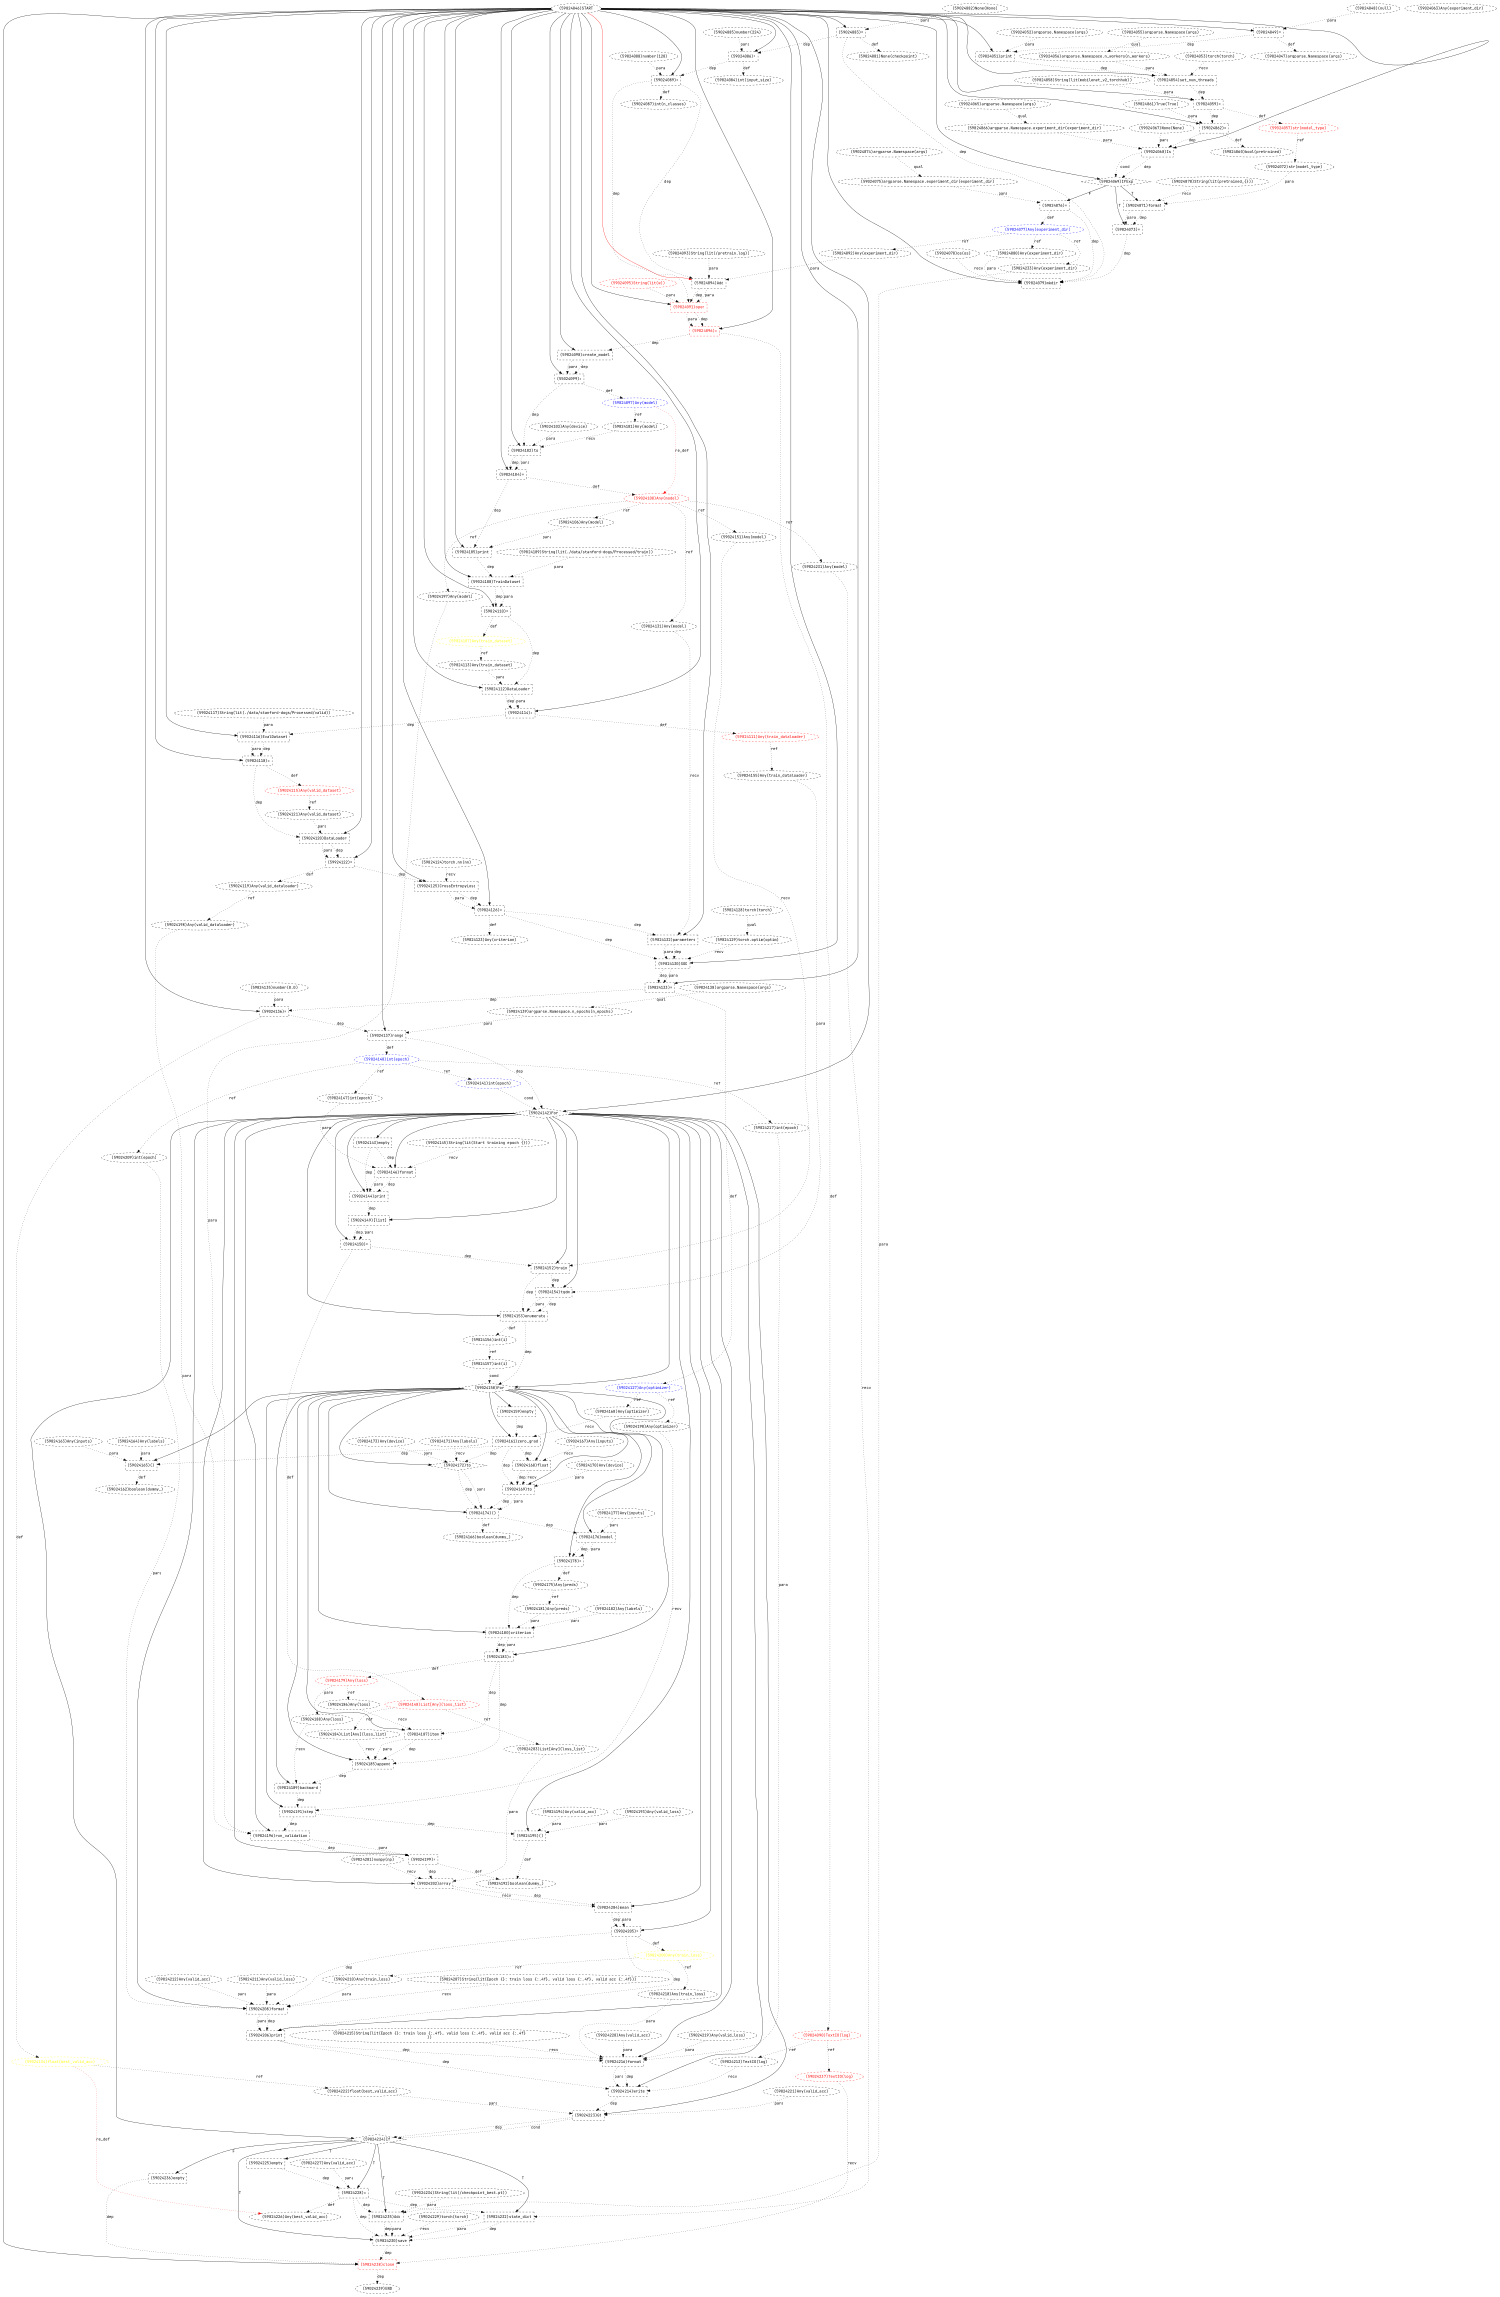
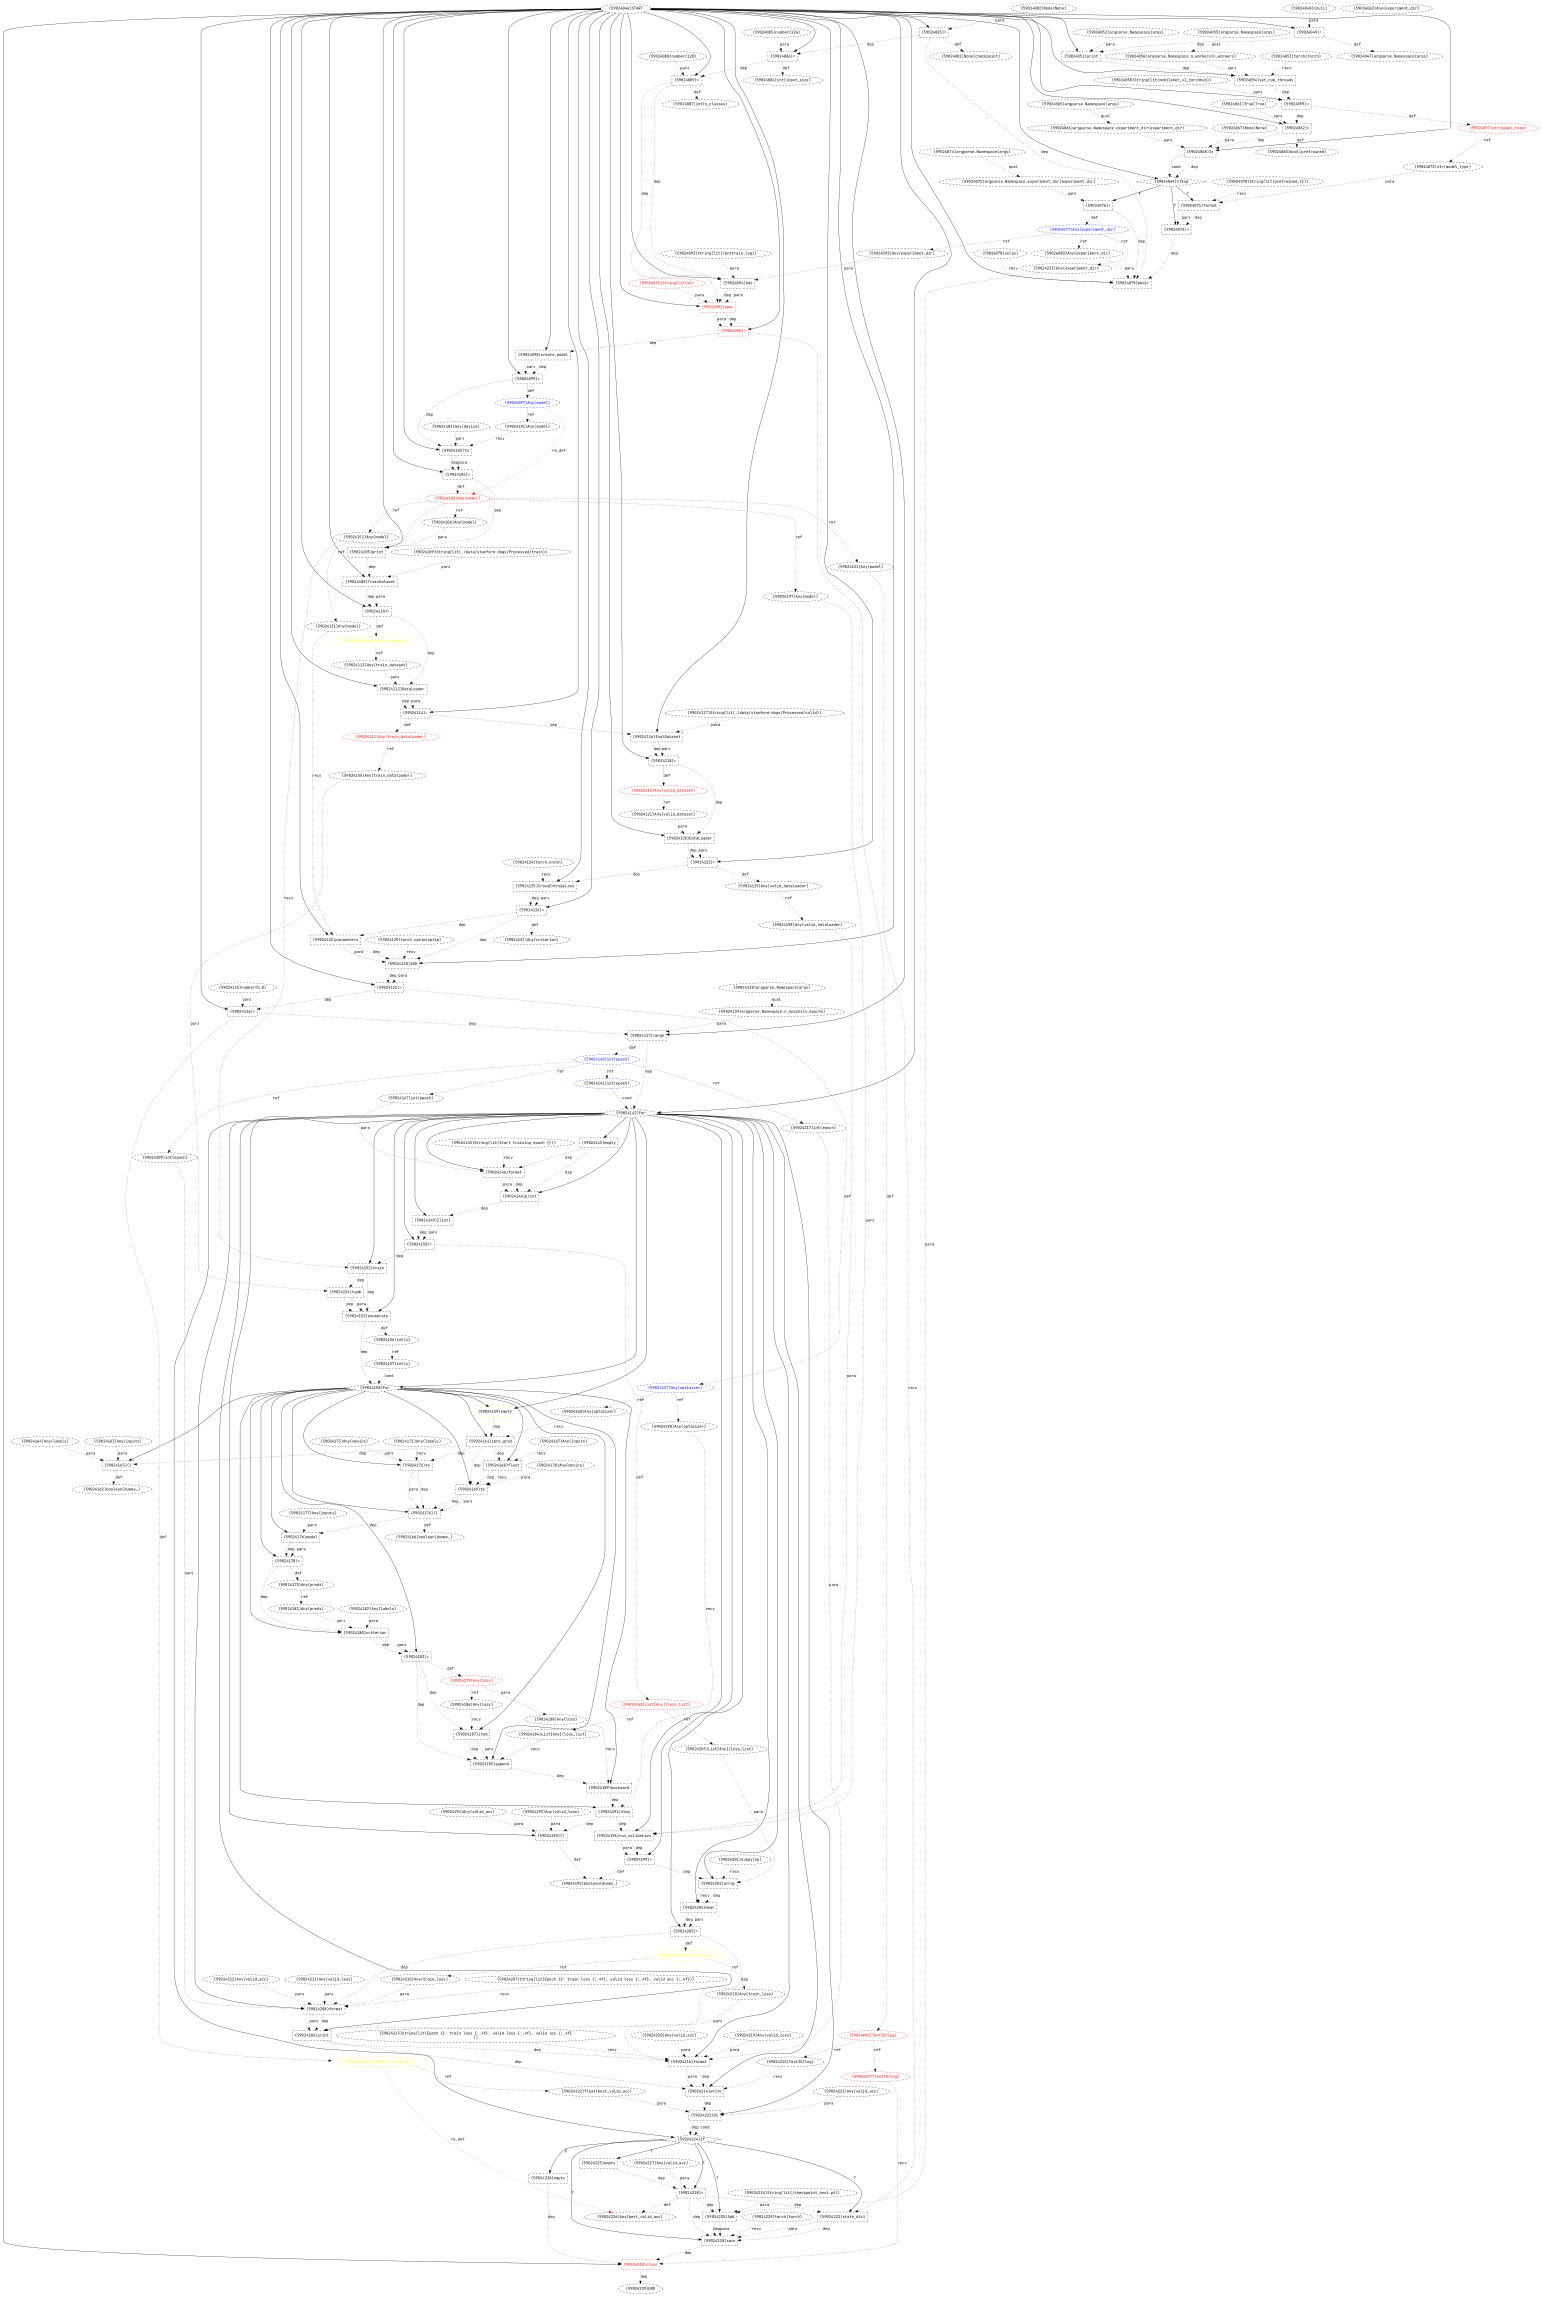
edge "(59024046)START" -> "(59024094)Add": color red -> black
node "(59024128)torch(torch)": removed
edge "(59024142)For" -> "(59024154)tqdm": now "(59024142)For" -> "(59024159)empty"
node "(59024159)empty": color black -> yellow
node "(59024172)to": shape diamond -> box
